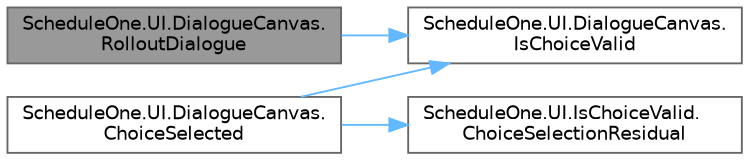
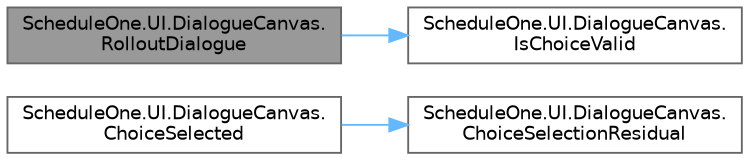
edge "ScheduleOne.UI.DialogueCanvas. ChoiceSelected" -> "ScheduleOne.UI.DialogueCanvas. IsChoiceValid": removed
node "ScheduleOne.UI.IsChoiceValid. ChoiceSelectionResidual": label "ScheduleOne.UI.IsChoiceValid. ChoiceSelectionResidual" -> "ScheduleOne.UI.DialogueCanvas. ChoiceSelectionResidual"
